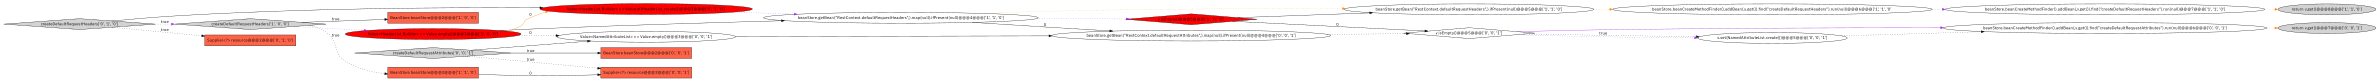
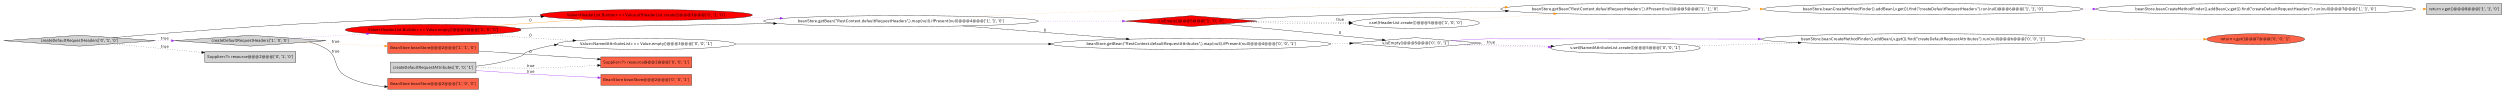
node "return v.get()@@@8@@@['1', '1', '0']": shape ellipse -> box
node "v.set(HeaderList.create())@@@5@@@['1', '0', '0']": added
node "return v.get()@@@7@@@['0', '0', '1']": fillcolor lightgray -> tomato
node "Supplier<?> resource@@@2@@@['0', '1', '0']": fillcolor tomato -> lightgray
node "createDefaultRequestAttributes['0', '0', '1']": shape diamond -> box
edge "createDefaultRequestAttributes['0', '0', '1']" -> "BeanStore beanStore@@@2@@@['0', '0', '1']": color black -> purple
edge "createDefaultRequestHeaders['1', '0', '0']" -> "BeanStore beanStore@@@2@@@['1', '1', '0']": color black -> darkorange
